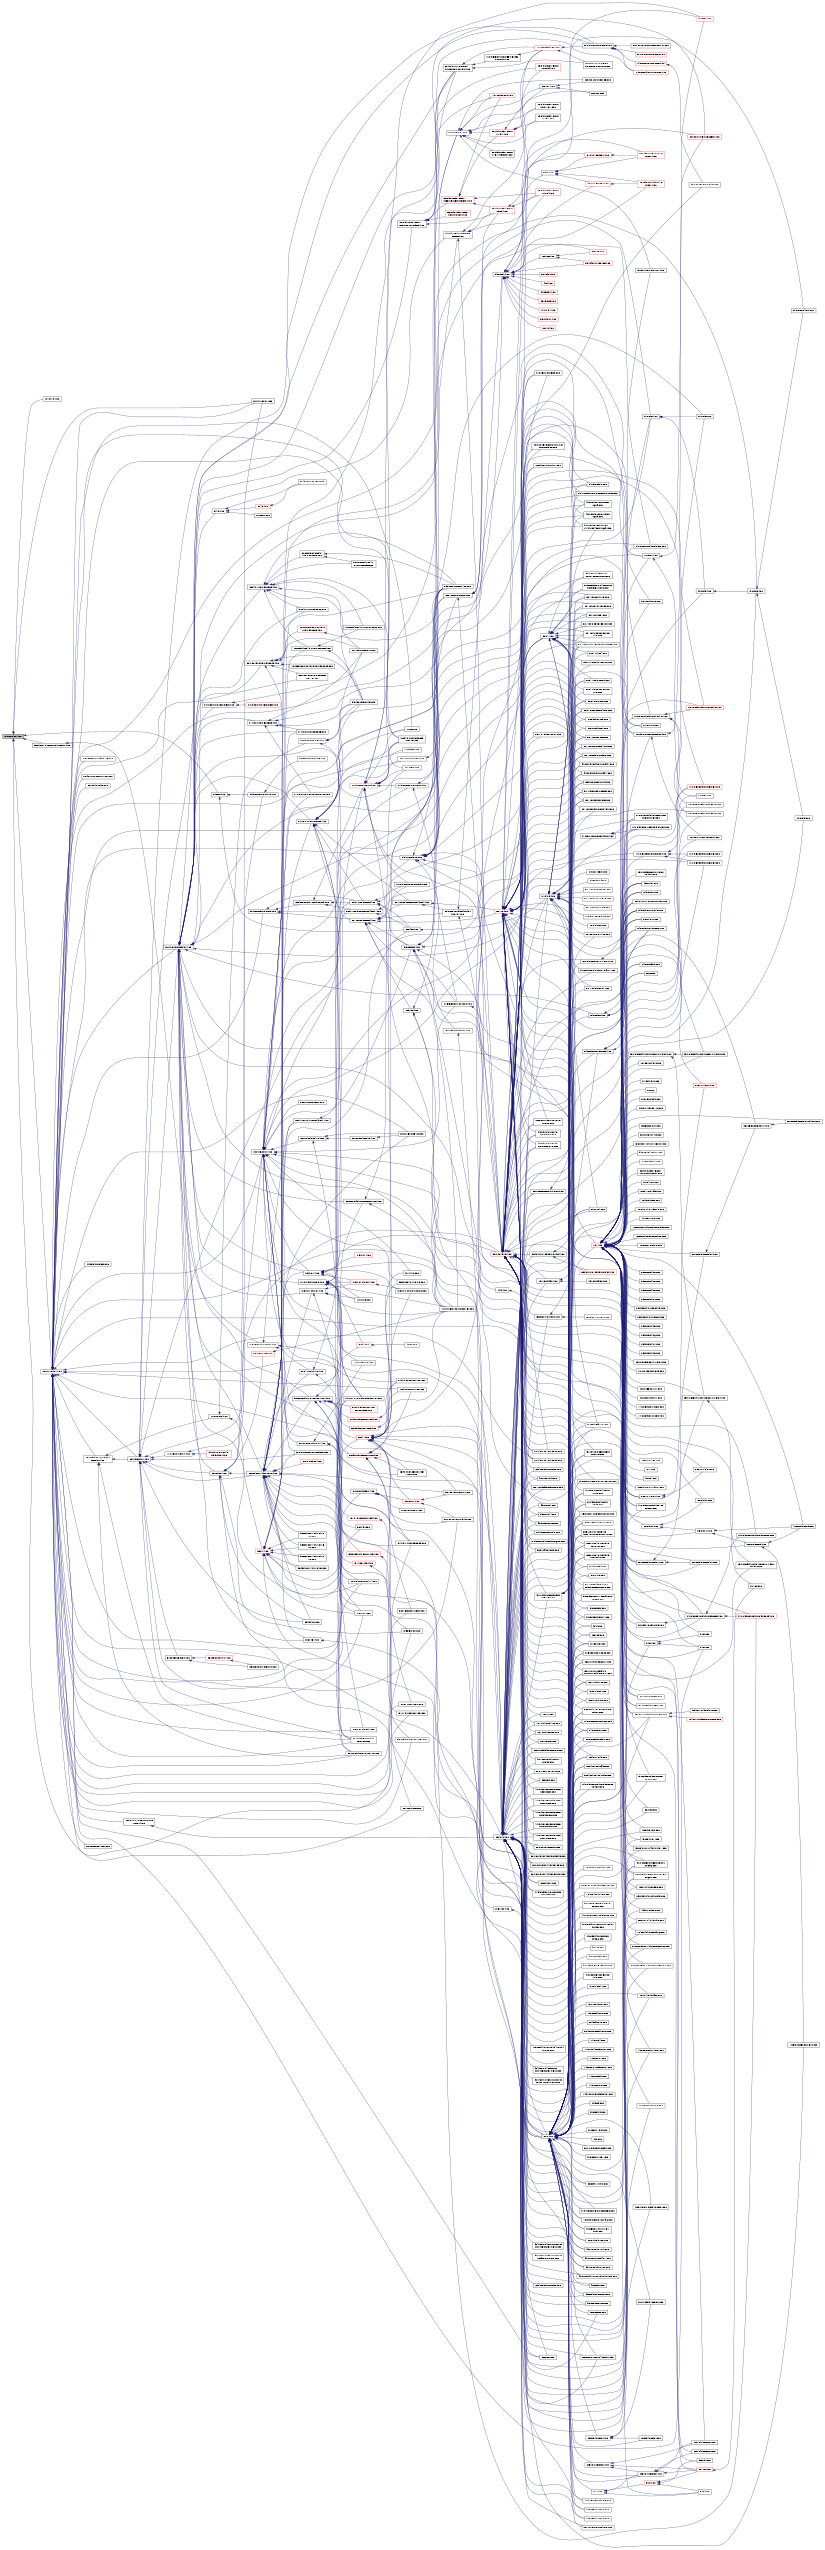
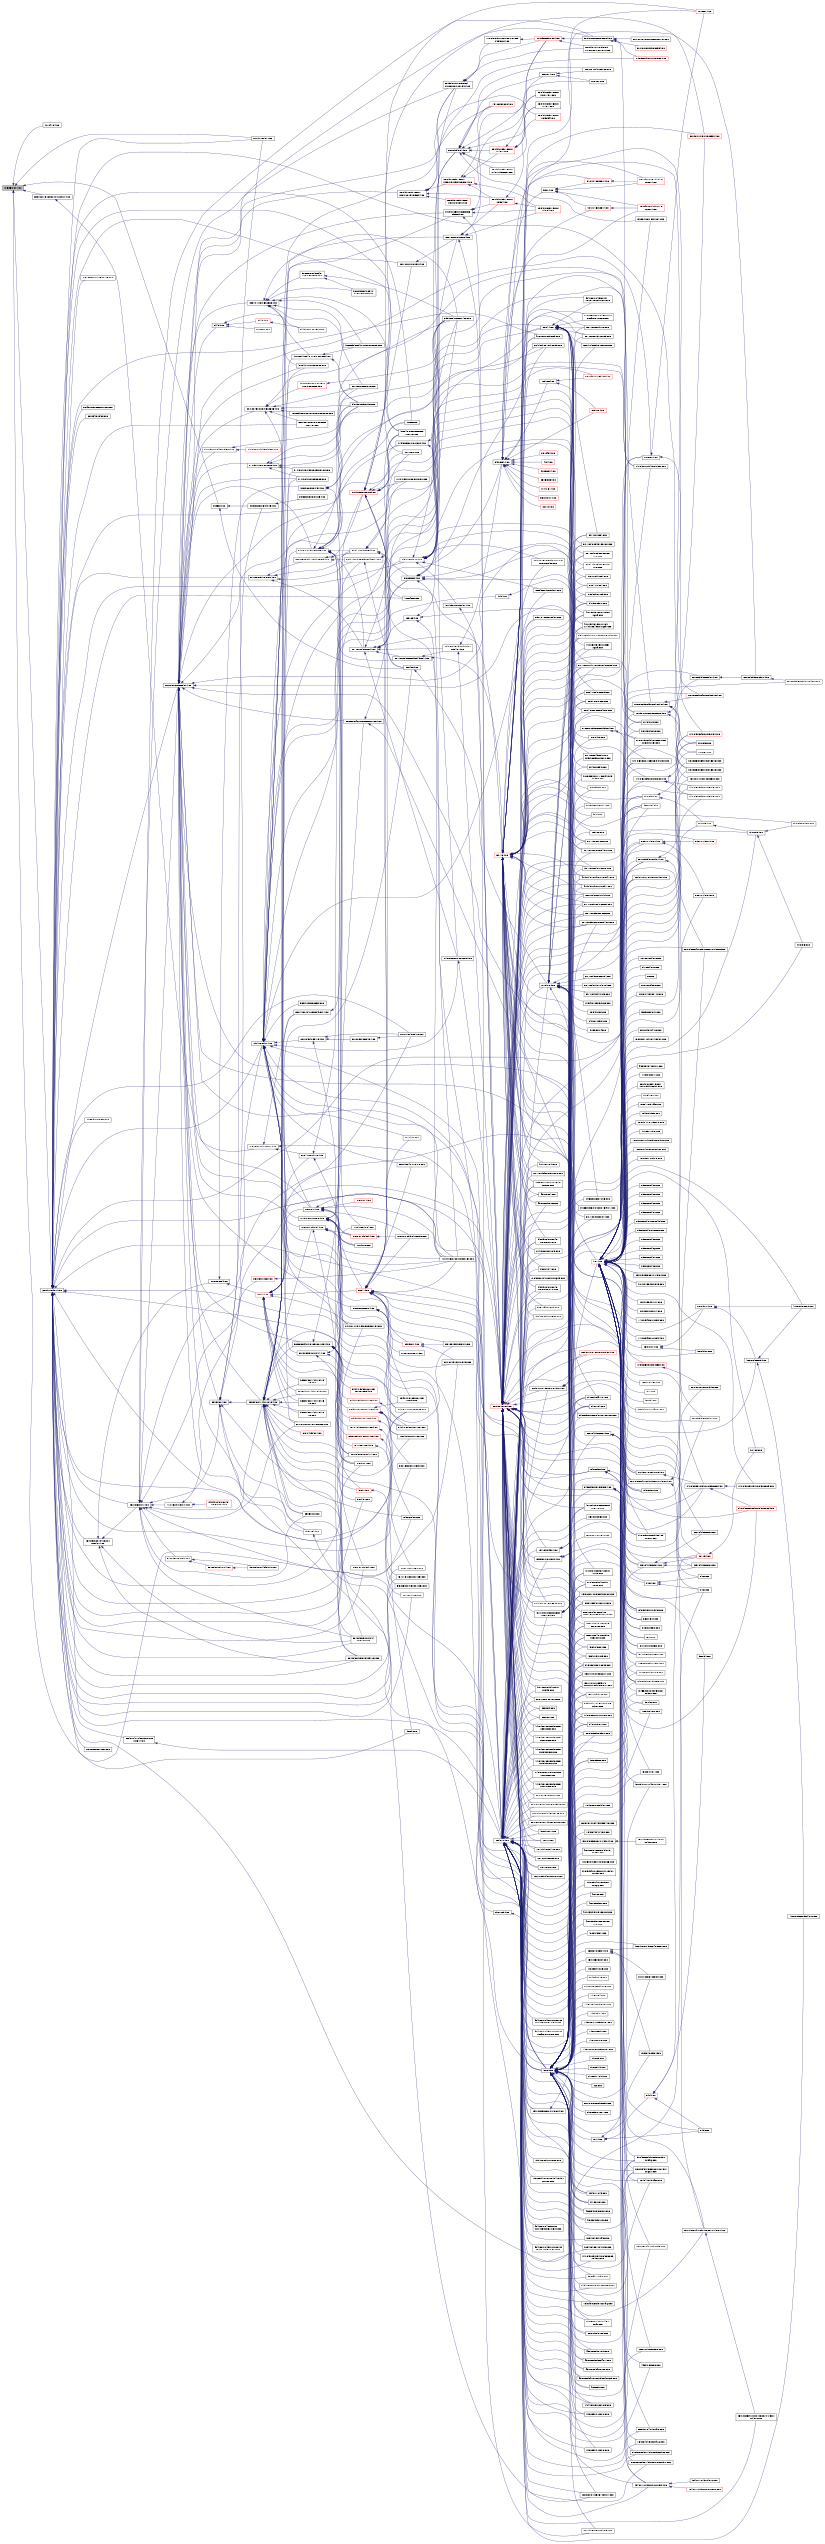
node "parcel_stacksize.cpp": label "parcel_stacksize.cpp" -> "thread_stacksize.cpp"
edge "get_ptr.cpp" -> "continuation.hpp": now "latch.cpp" -> "continuation.hpp"
